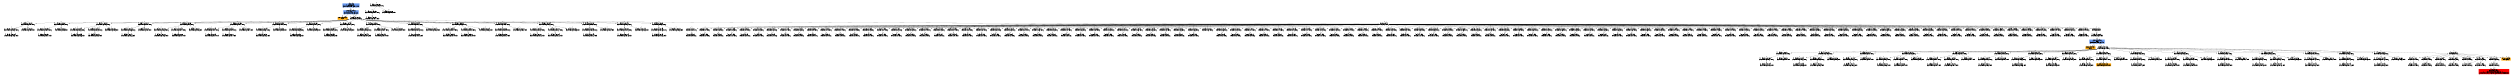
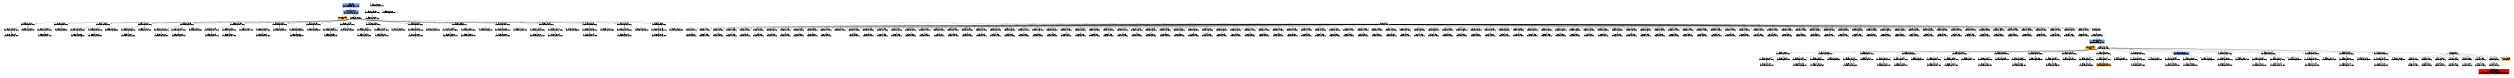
node "21830 @ N13 reach_error_a entry": removed
node "22194 @ N13 reach_error_a entry": added
node "24138 @ N1620 calculate_outputm23 entry": fillcolor white -> cornflowerblue
